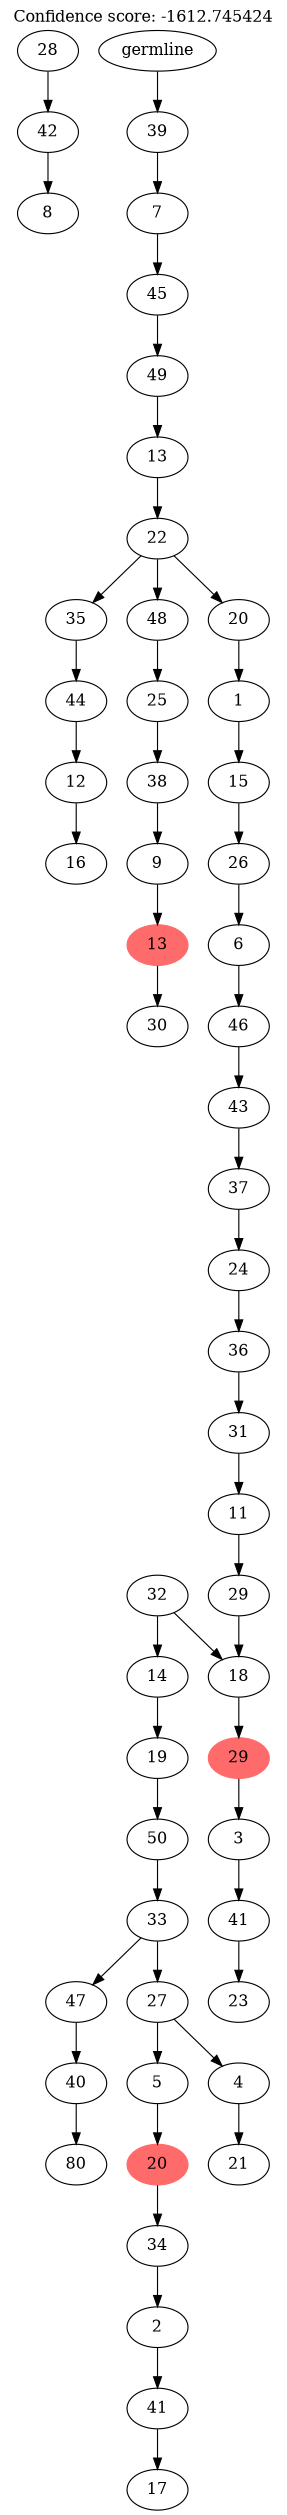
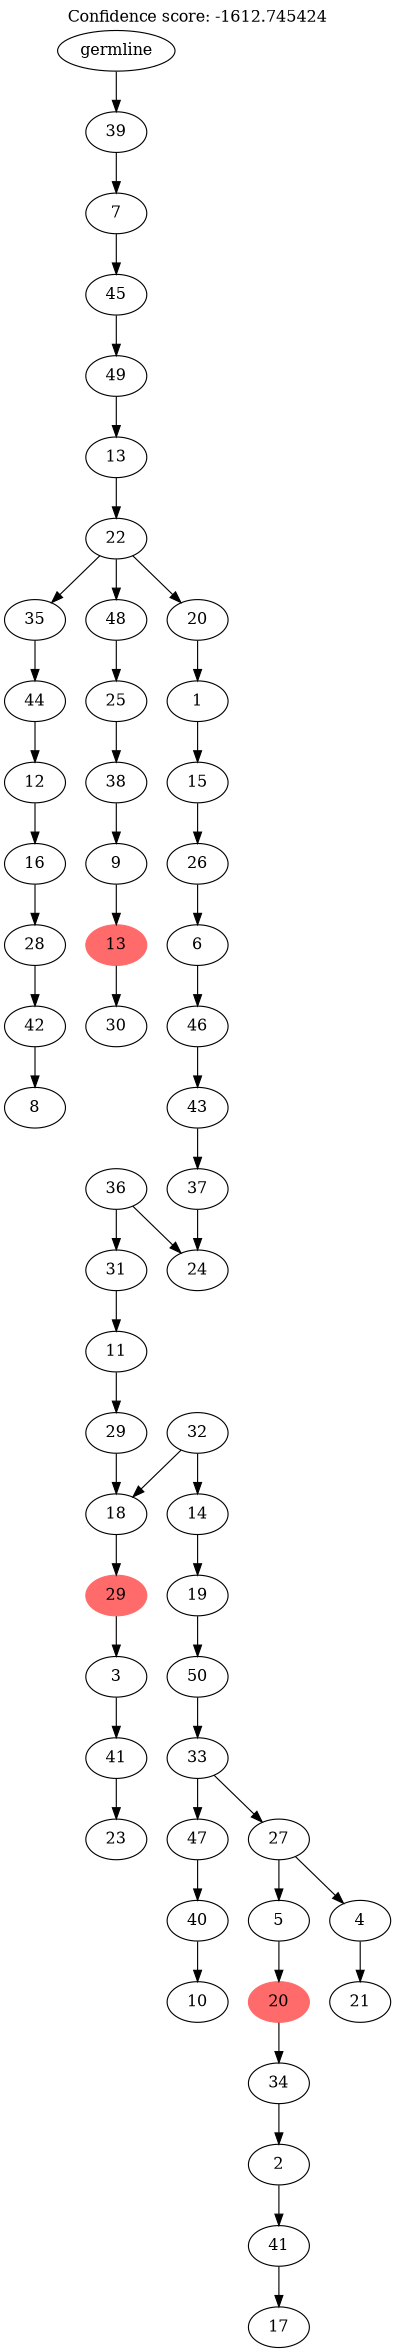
edge "16" -> "28": added
edge "24" -> "36": reversed
node "80": label "80" -> "10"
